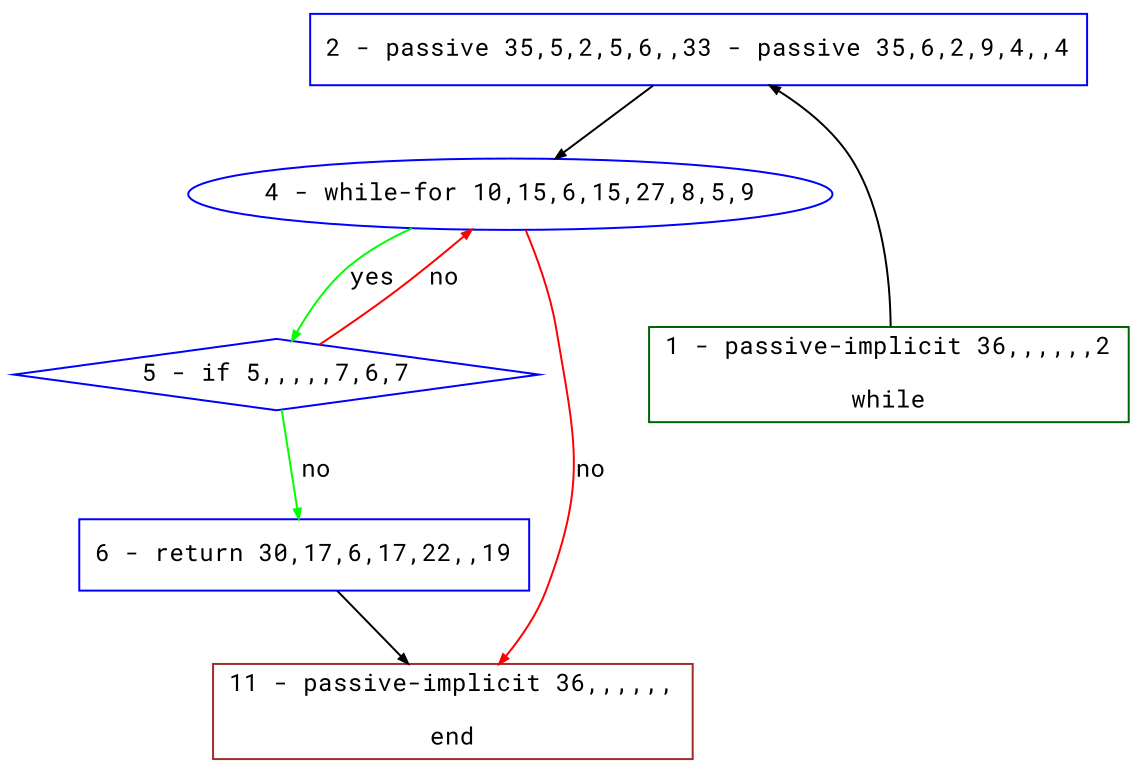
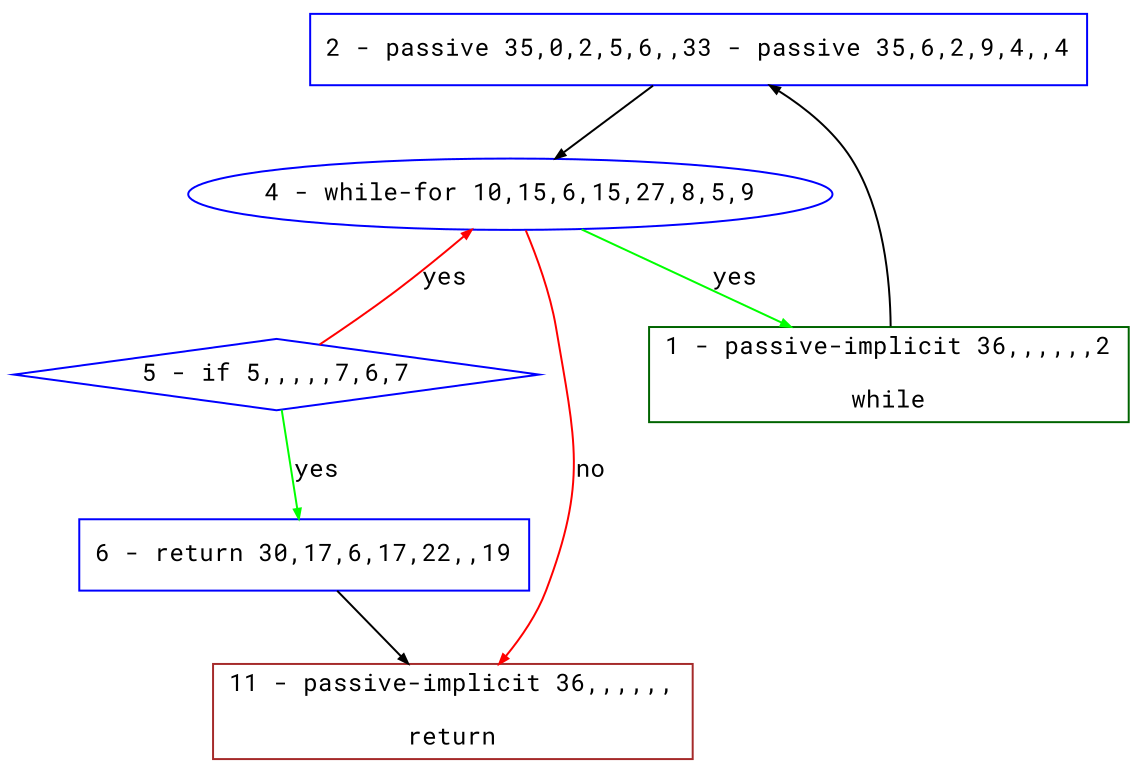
node "2 - passive 35,5,2,5,6,,33 - passive 35,6,2,9,4,,4": label "2 - passive 35,5,2,5,6,,33 - passive 35,6,2,9,4,,4" -> "2 - passive 35,0,2,5,6,,33 - passive 35,6,2,9,4,,4"
edge "4 - while-for 10,15,6,15,27,8,5,9" -> "5 - if 5,,,,,7,6,7": now "4 - while-for 10,15,6,15,27,8,5,9" -> "1 - passive-implicit 36,,,,,,2 while"
edge "5 - if 5,,,,,7,6,7" -> "4 - while-for 10,15,6,15,27,8,5,9": label "no" -> "yes"
edge "5 - if 5,,,,,7,6,7" -> "6 - return 30,17,6,17,22,,19": label "no" -> "yes"
node "11 - passive-implicit 36,,,,,, end": label "11 - passive-implicit 36,,,,,, end" -> "11 - passive-implicit 36,,,,,, return"
